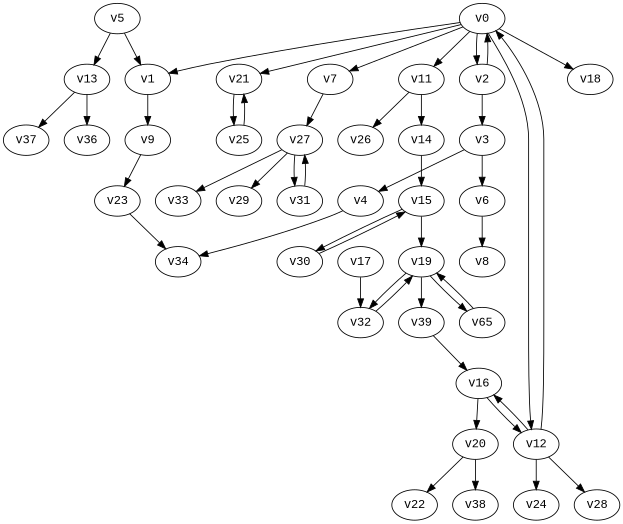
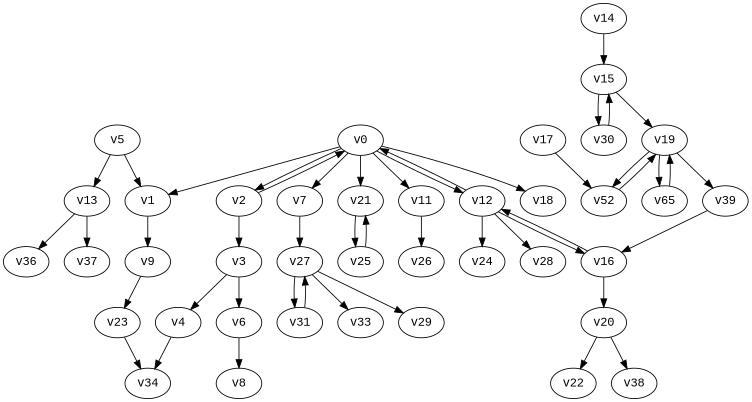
edge "v11" -> "v14": removed
node "v32": label "v32" -> "v52"
